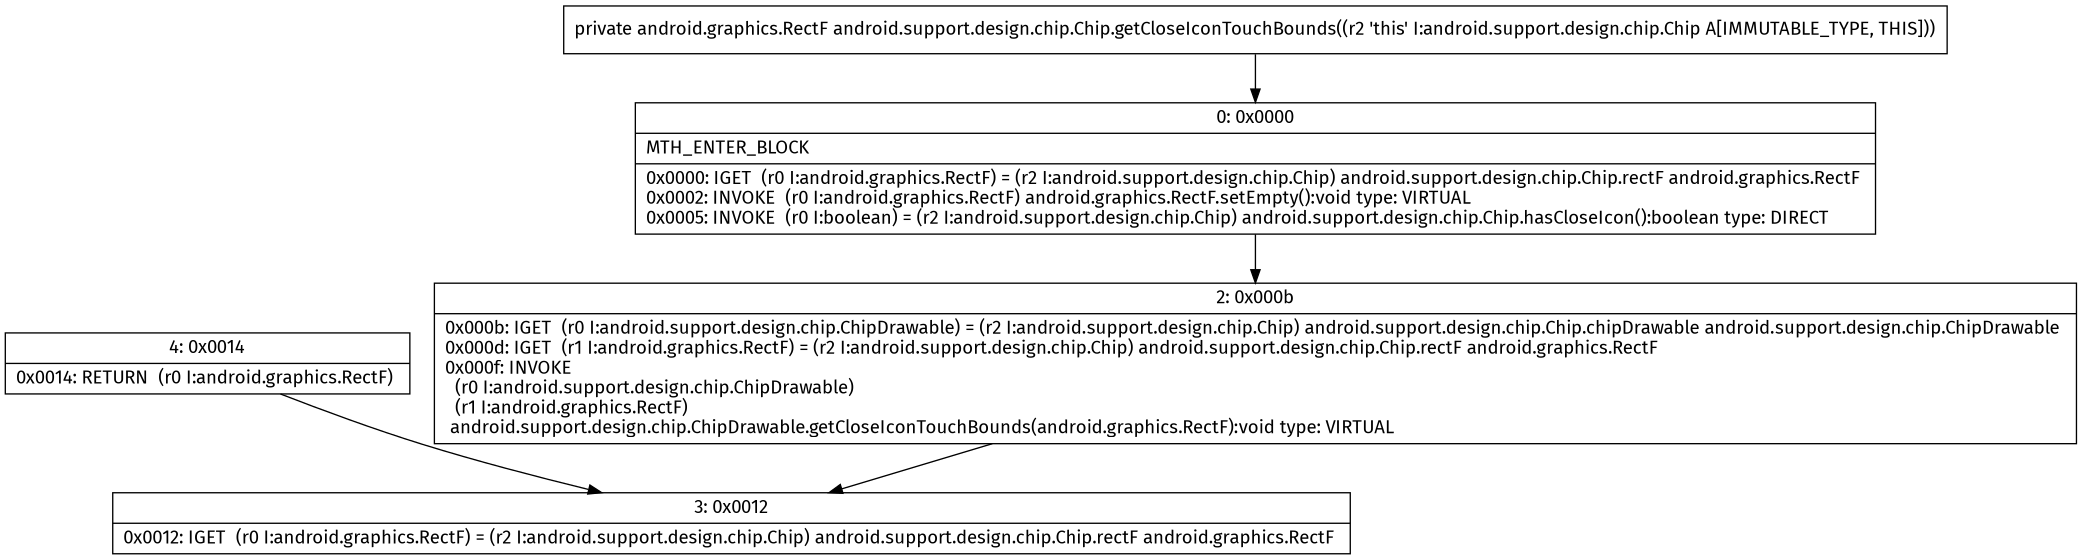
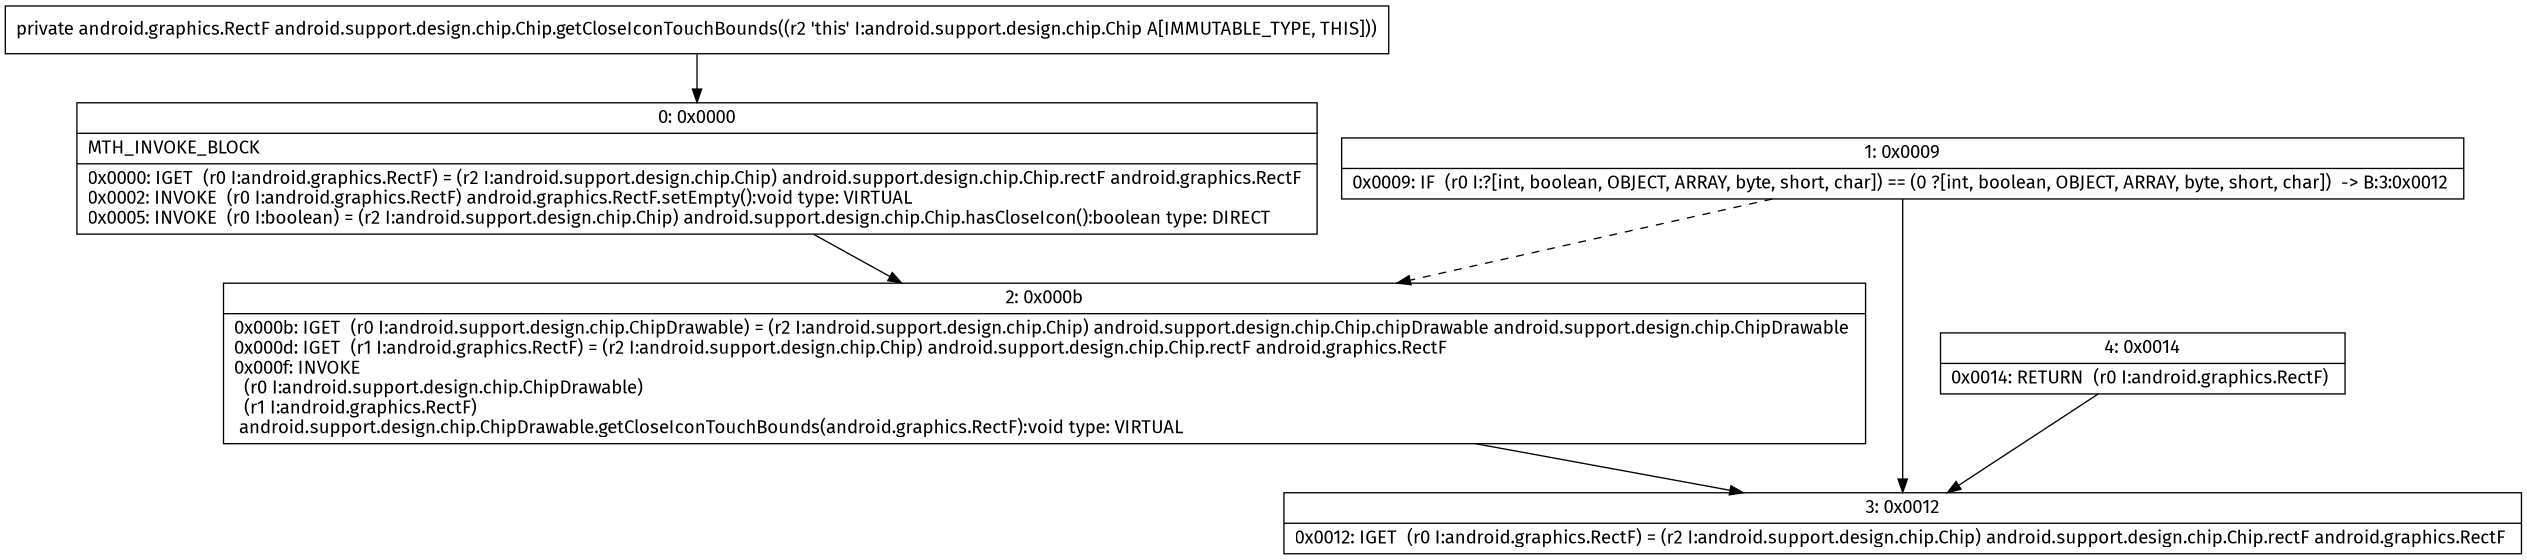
node "0: 0x0000": text "MTH_ENTER_BLOCK" -> "MTH_INVOKE_BLOCK"
node "1: 0x0009": added
